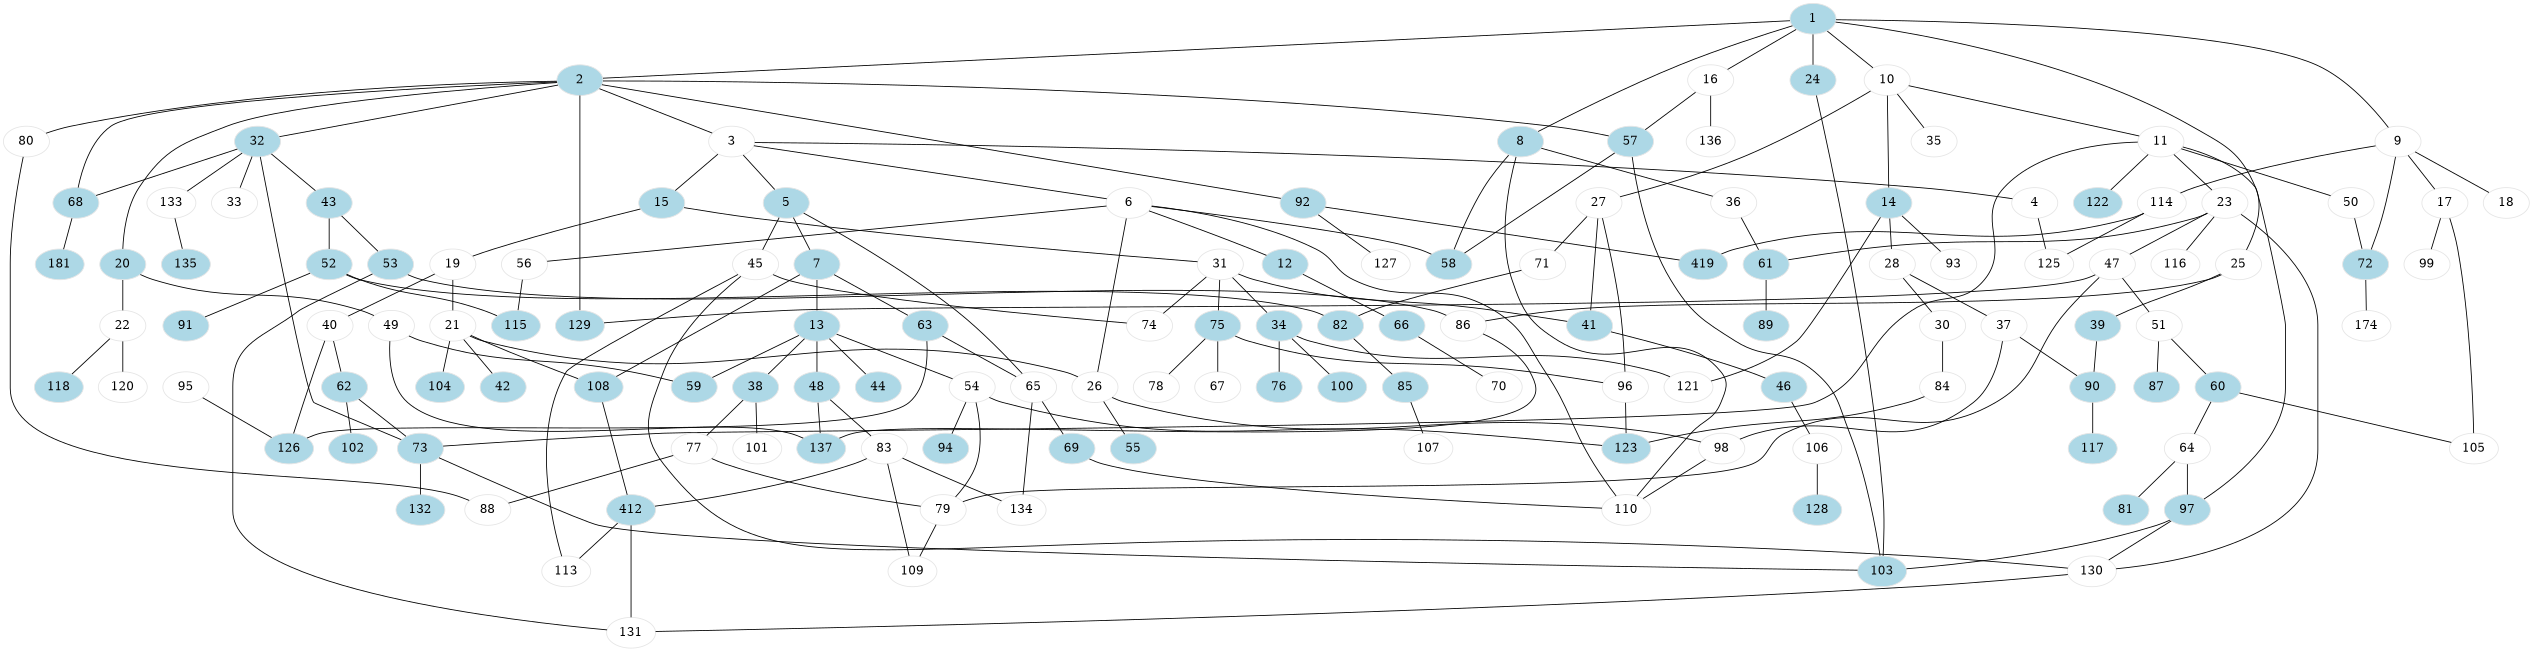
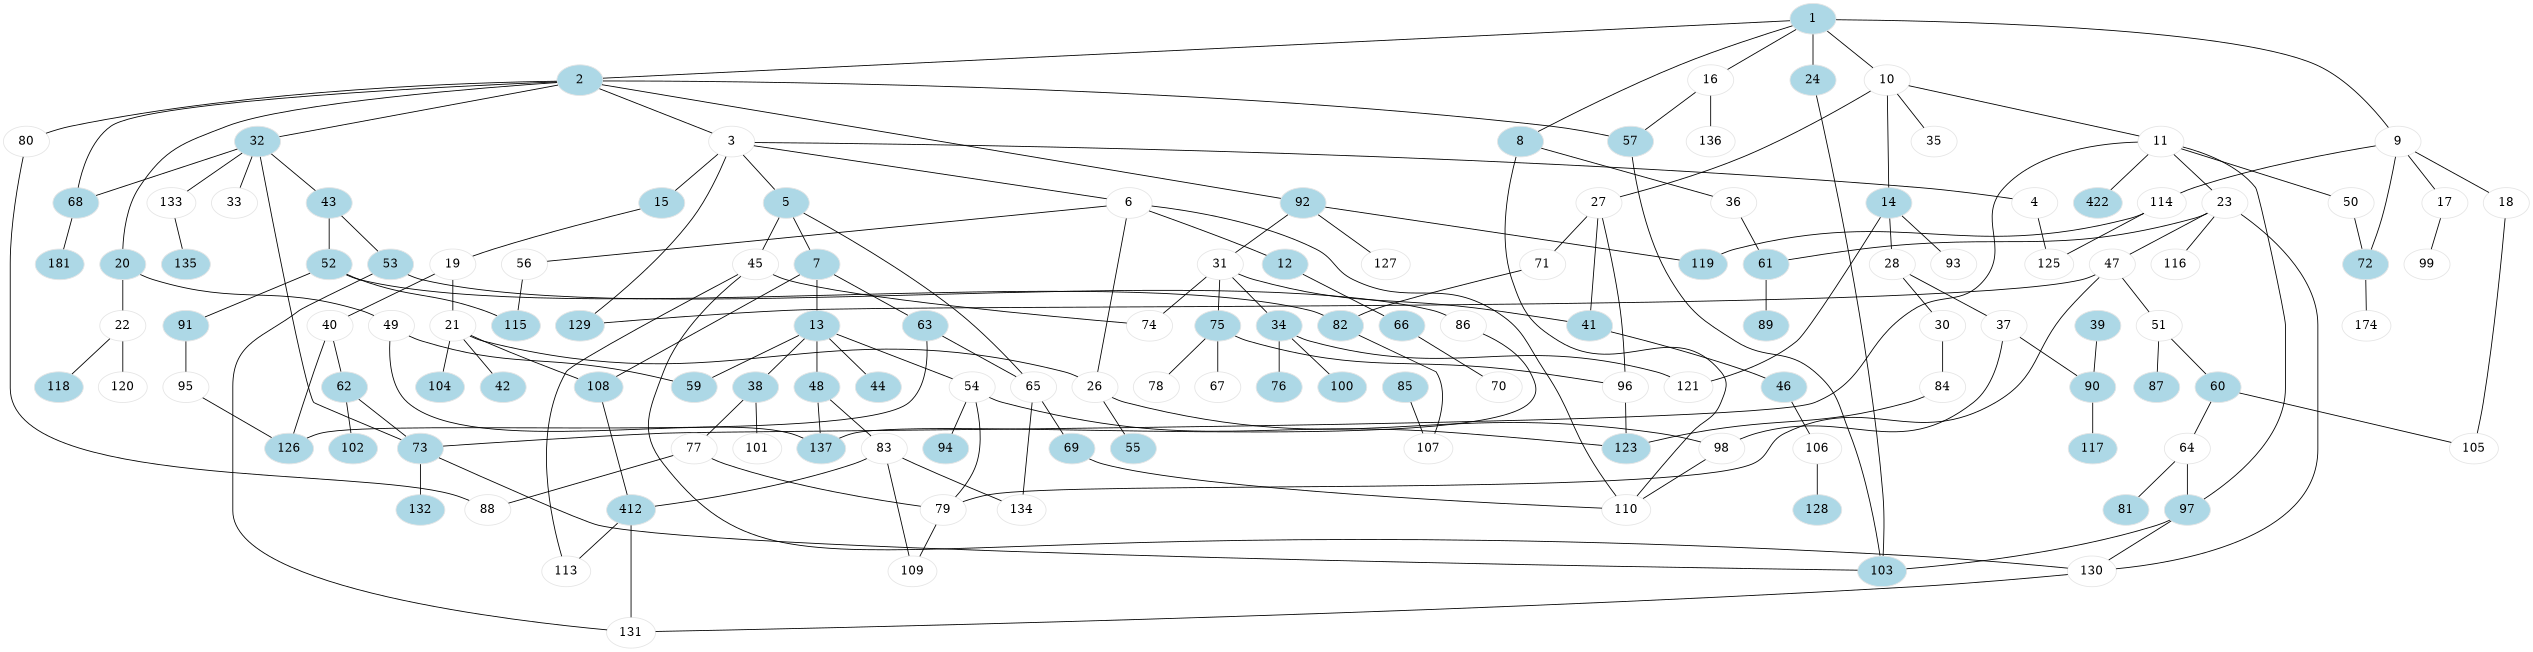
edge "2" -- "129": now "3" -- "129"
node "122": label "122" -> "422"
edge "15" -- "31": now "92" -- "31"
node "58": removed
node "419": label "419" -> "119"
node "25": removed
edge "17" -- "105": now "18" -- "105"
edge "82" -- "85": now "82" -- "107"
edge "91" -- "95": added
